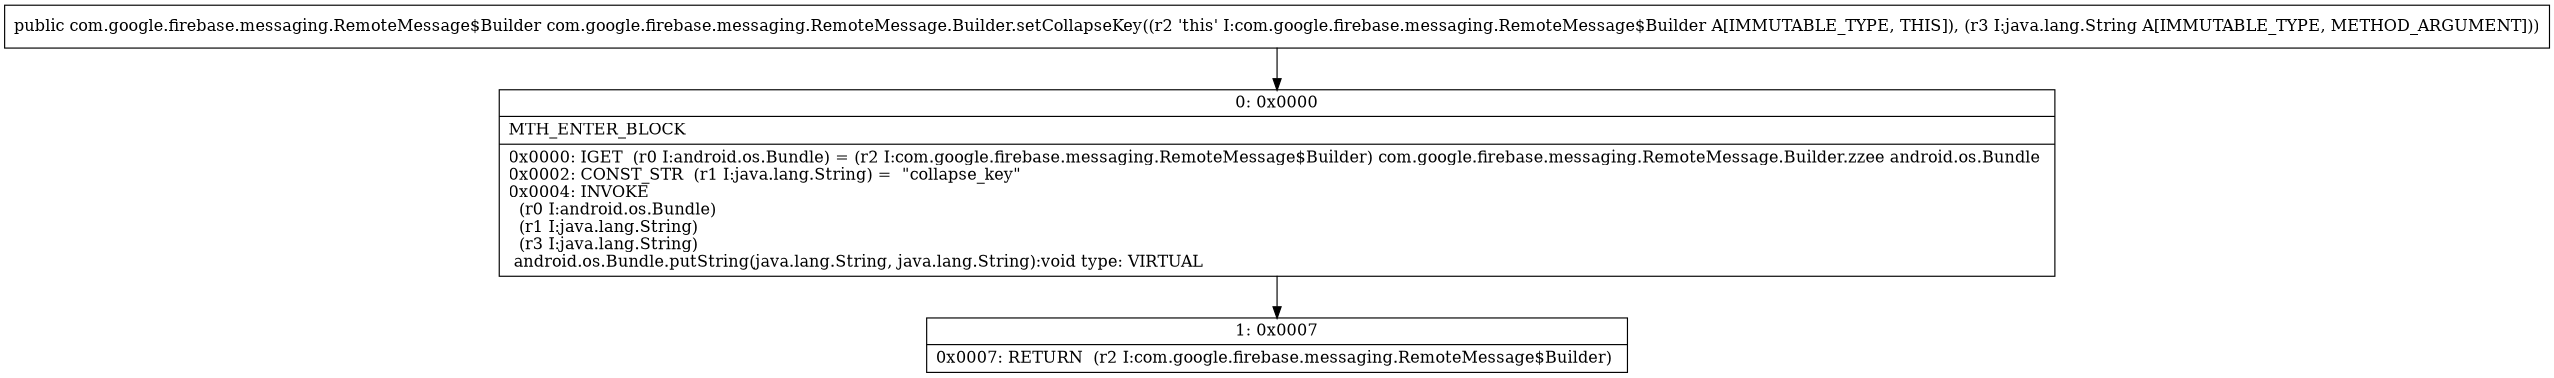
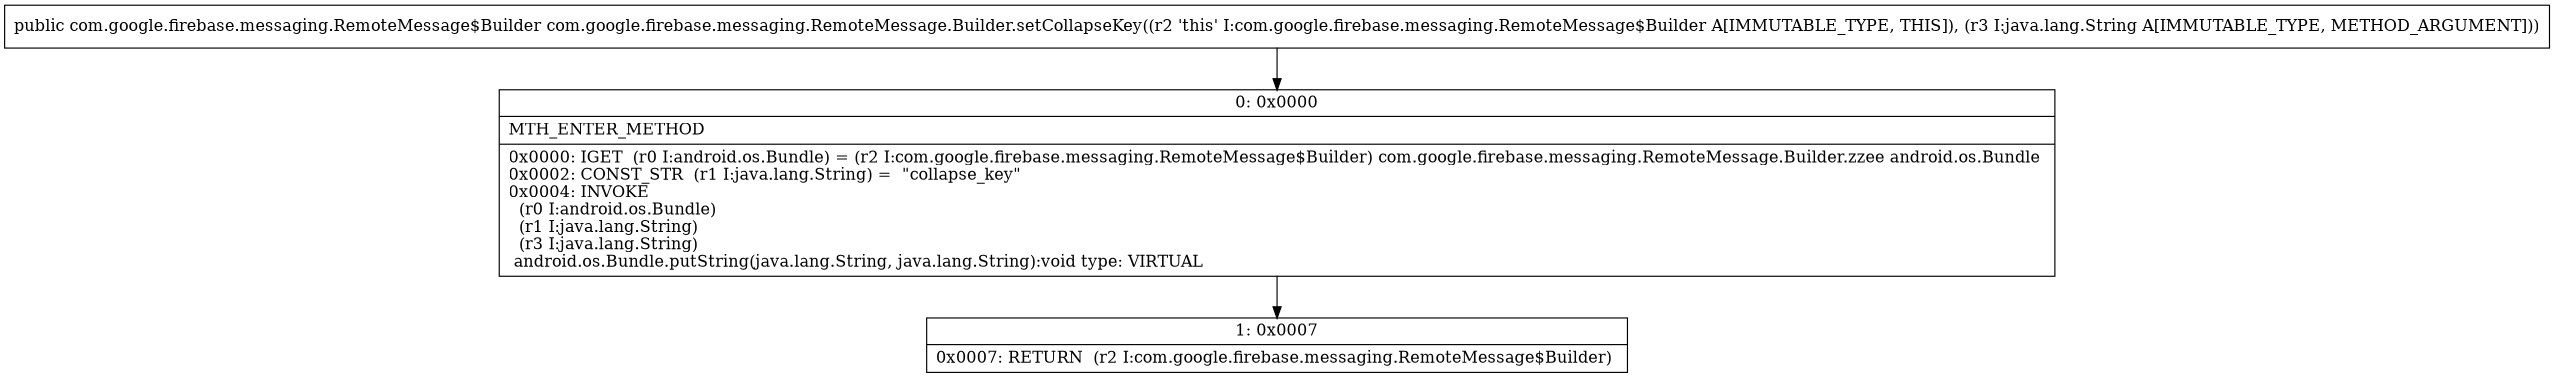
node "0: 0x0000": text "MTH_ENTER_BLOCK" -> "MTH_ENTER_METHOD"
